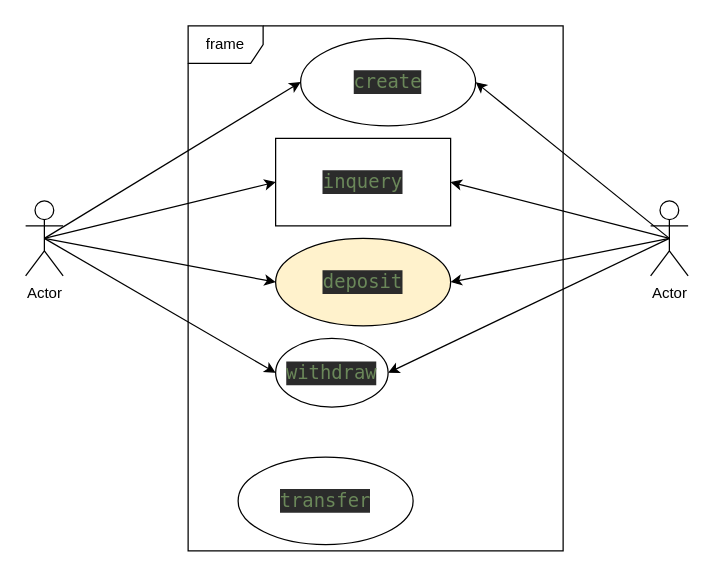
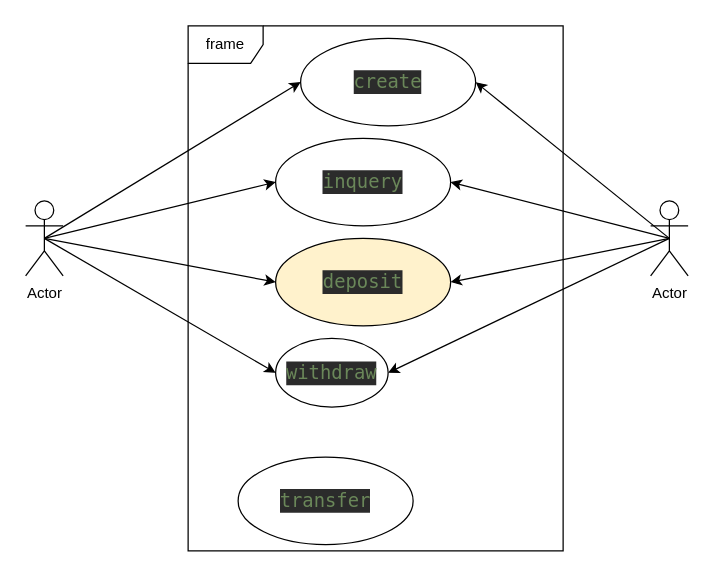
node "inquery": shape rectangle -> ellipse
